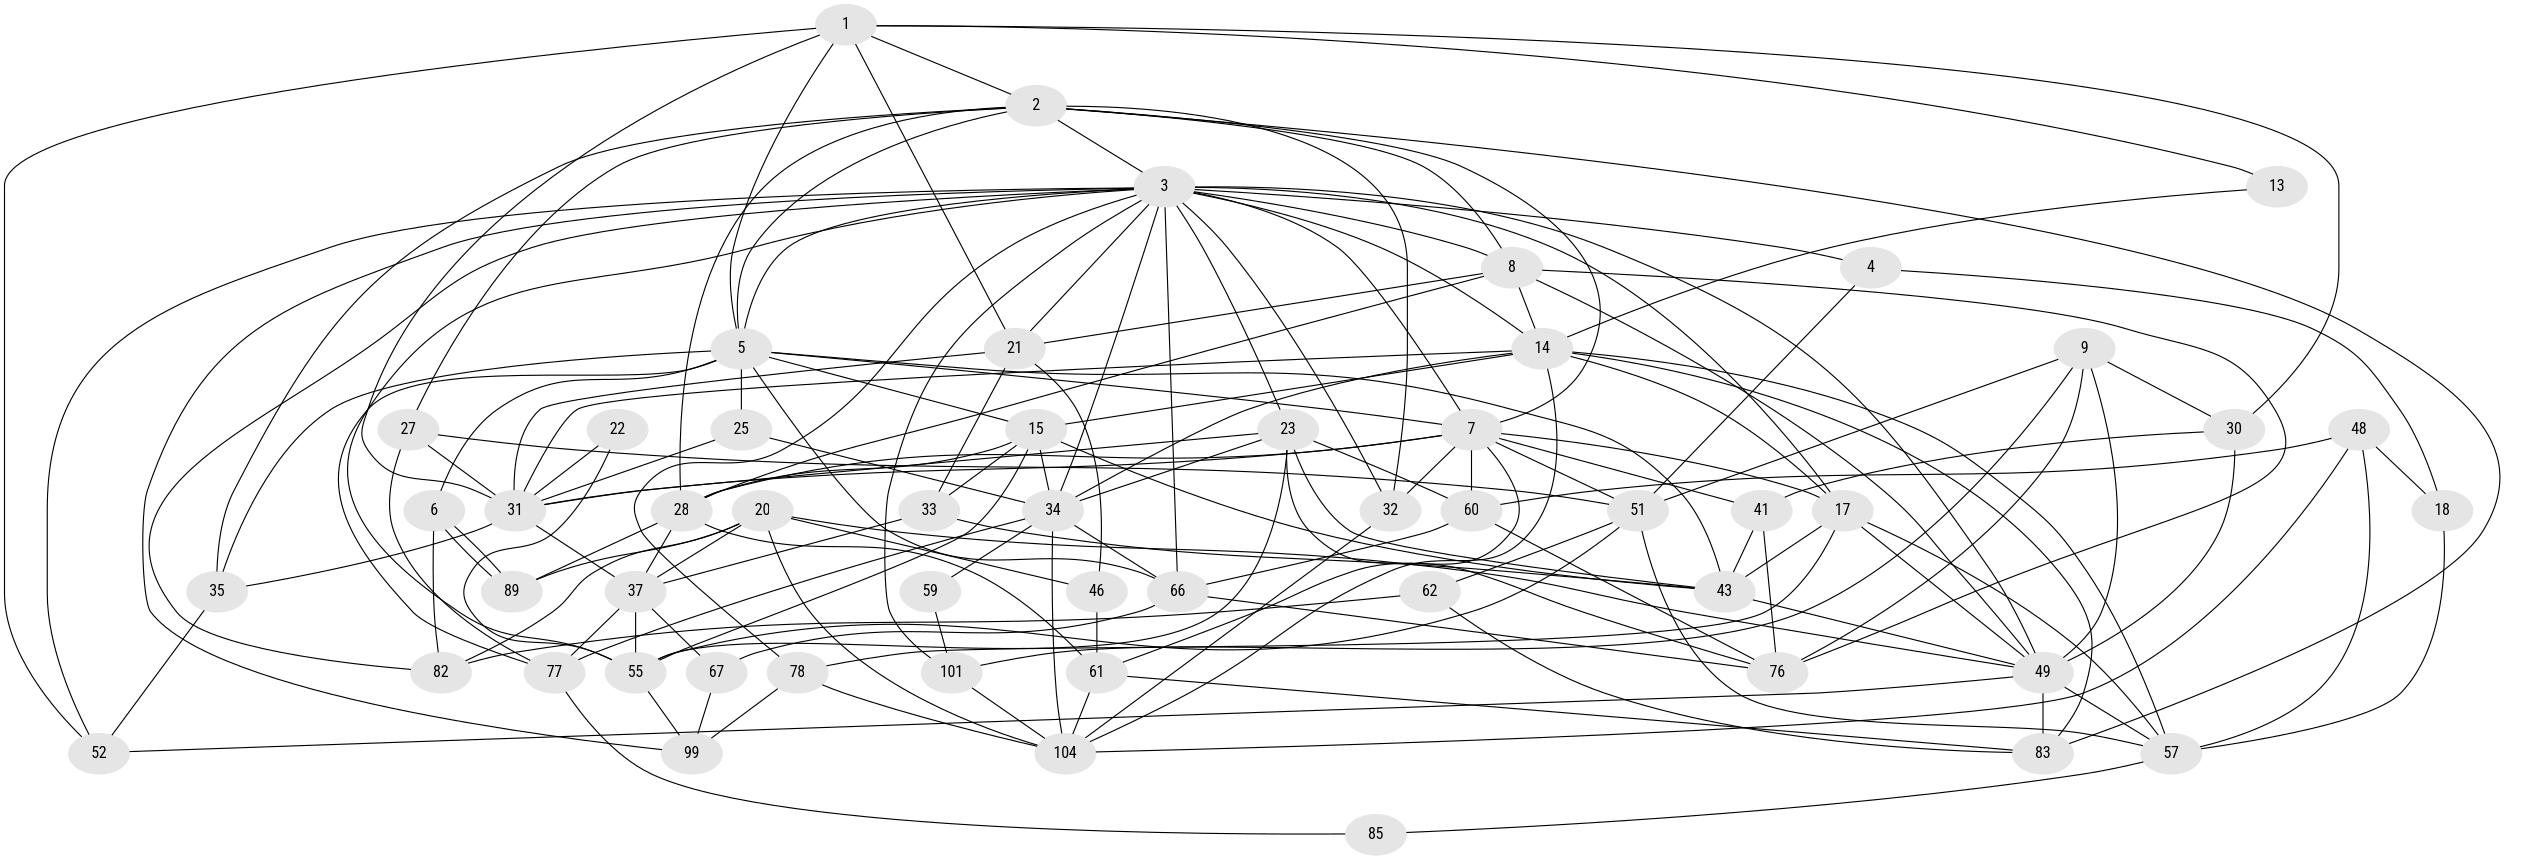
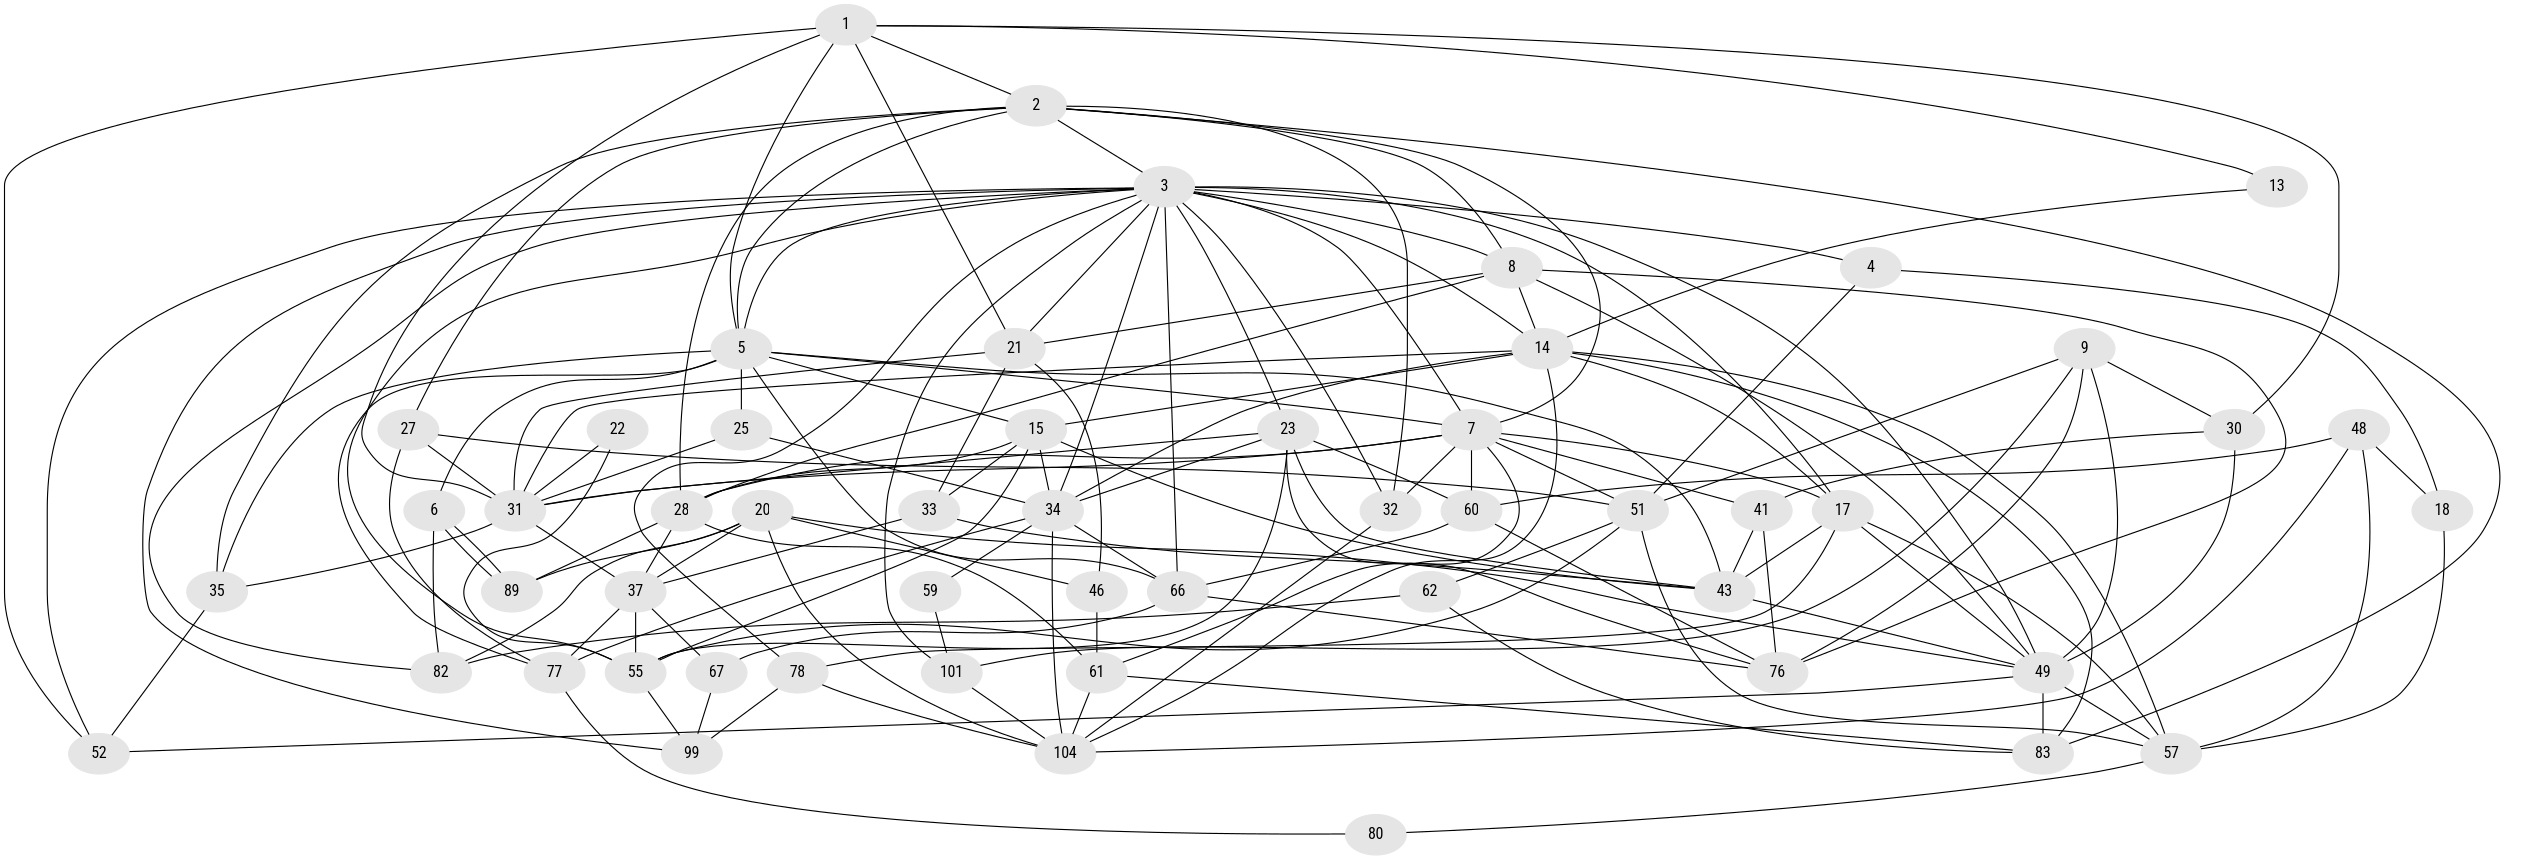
node "85": label "85" -> "80"
